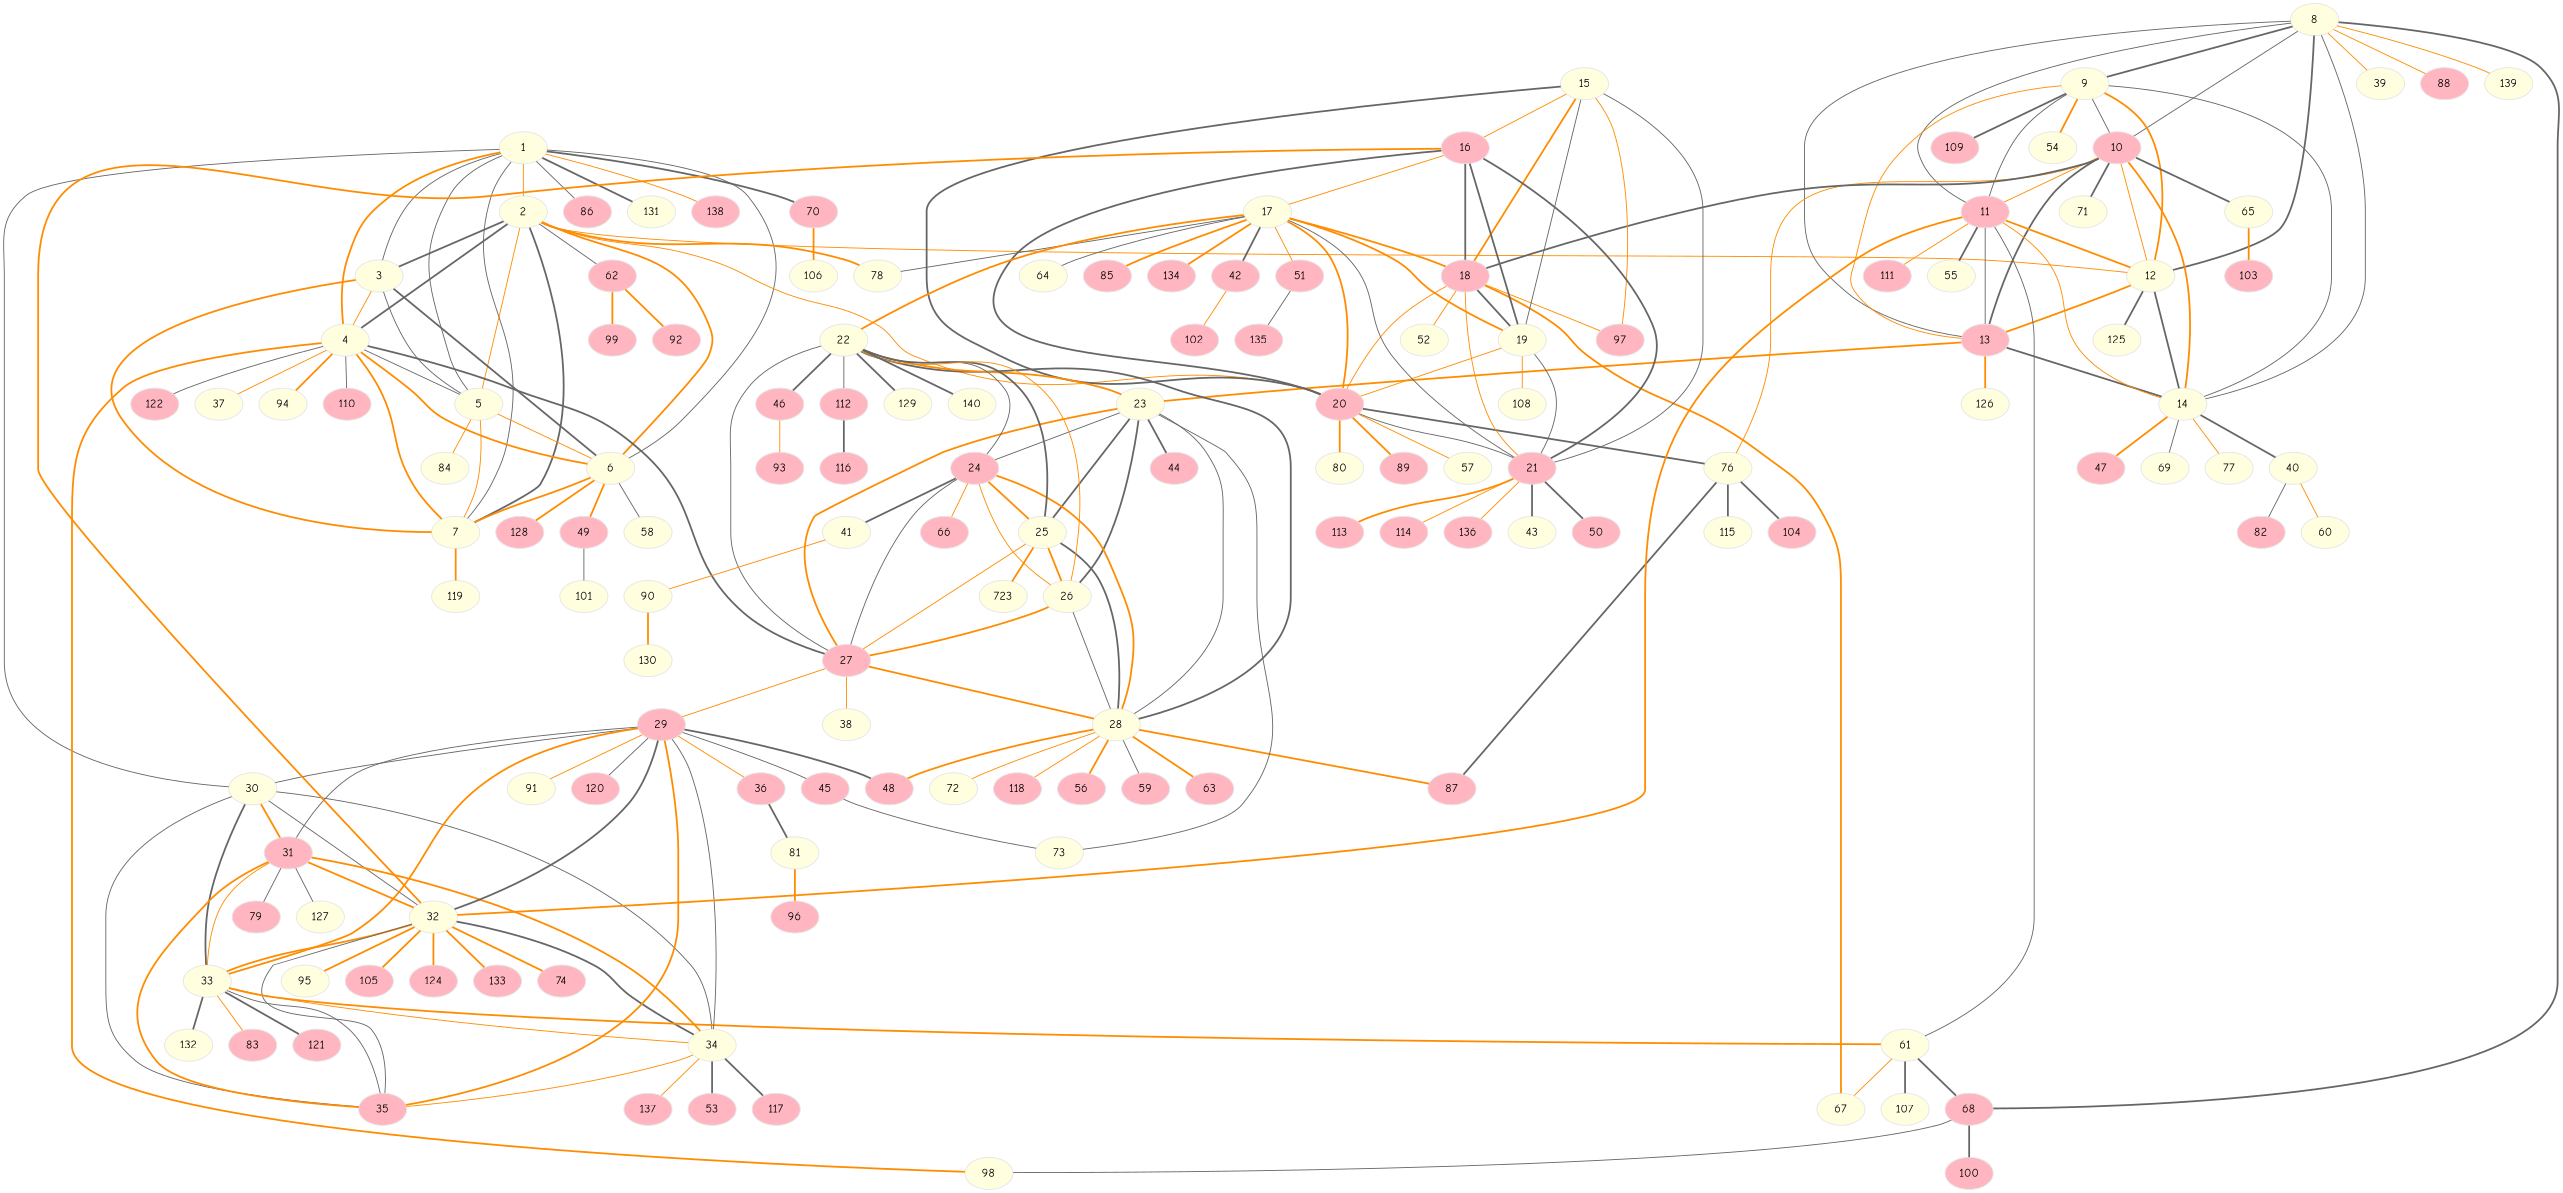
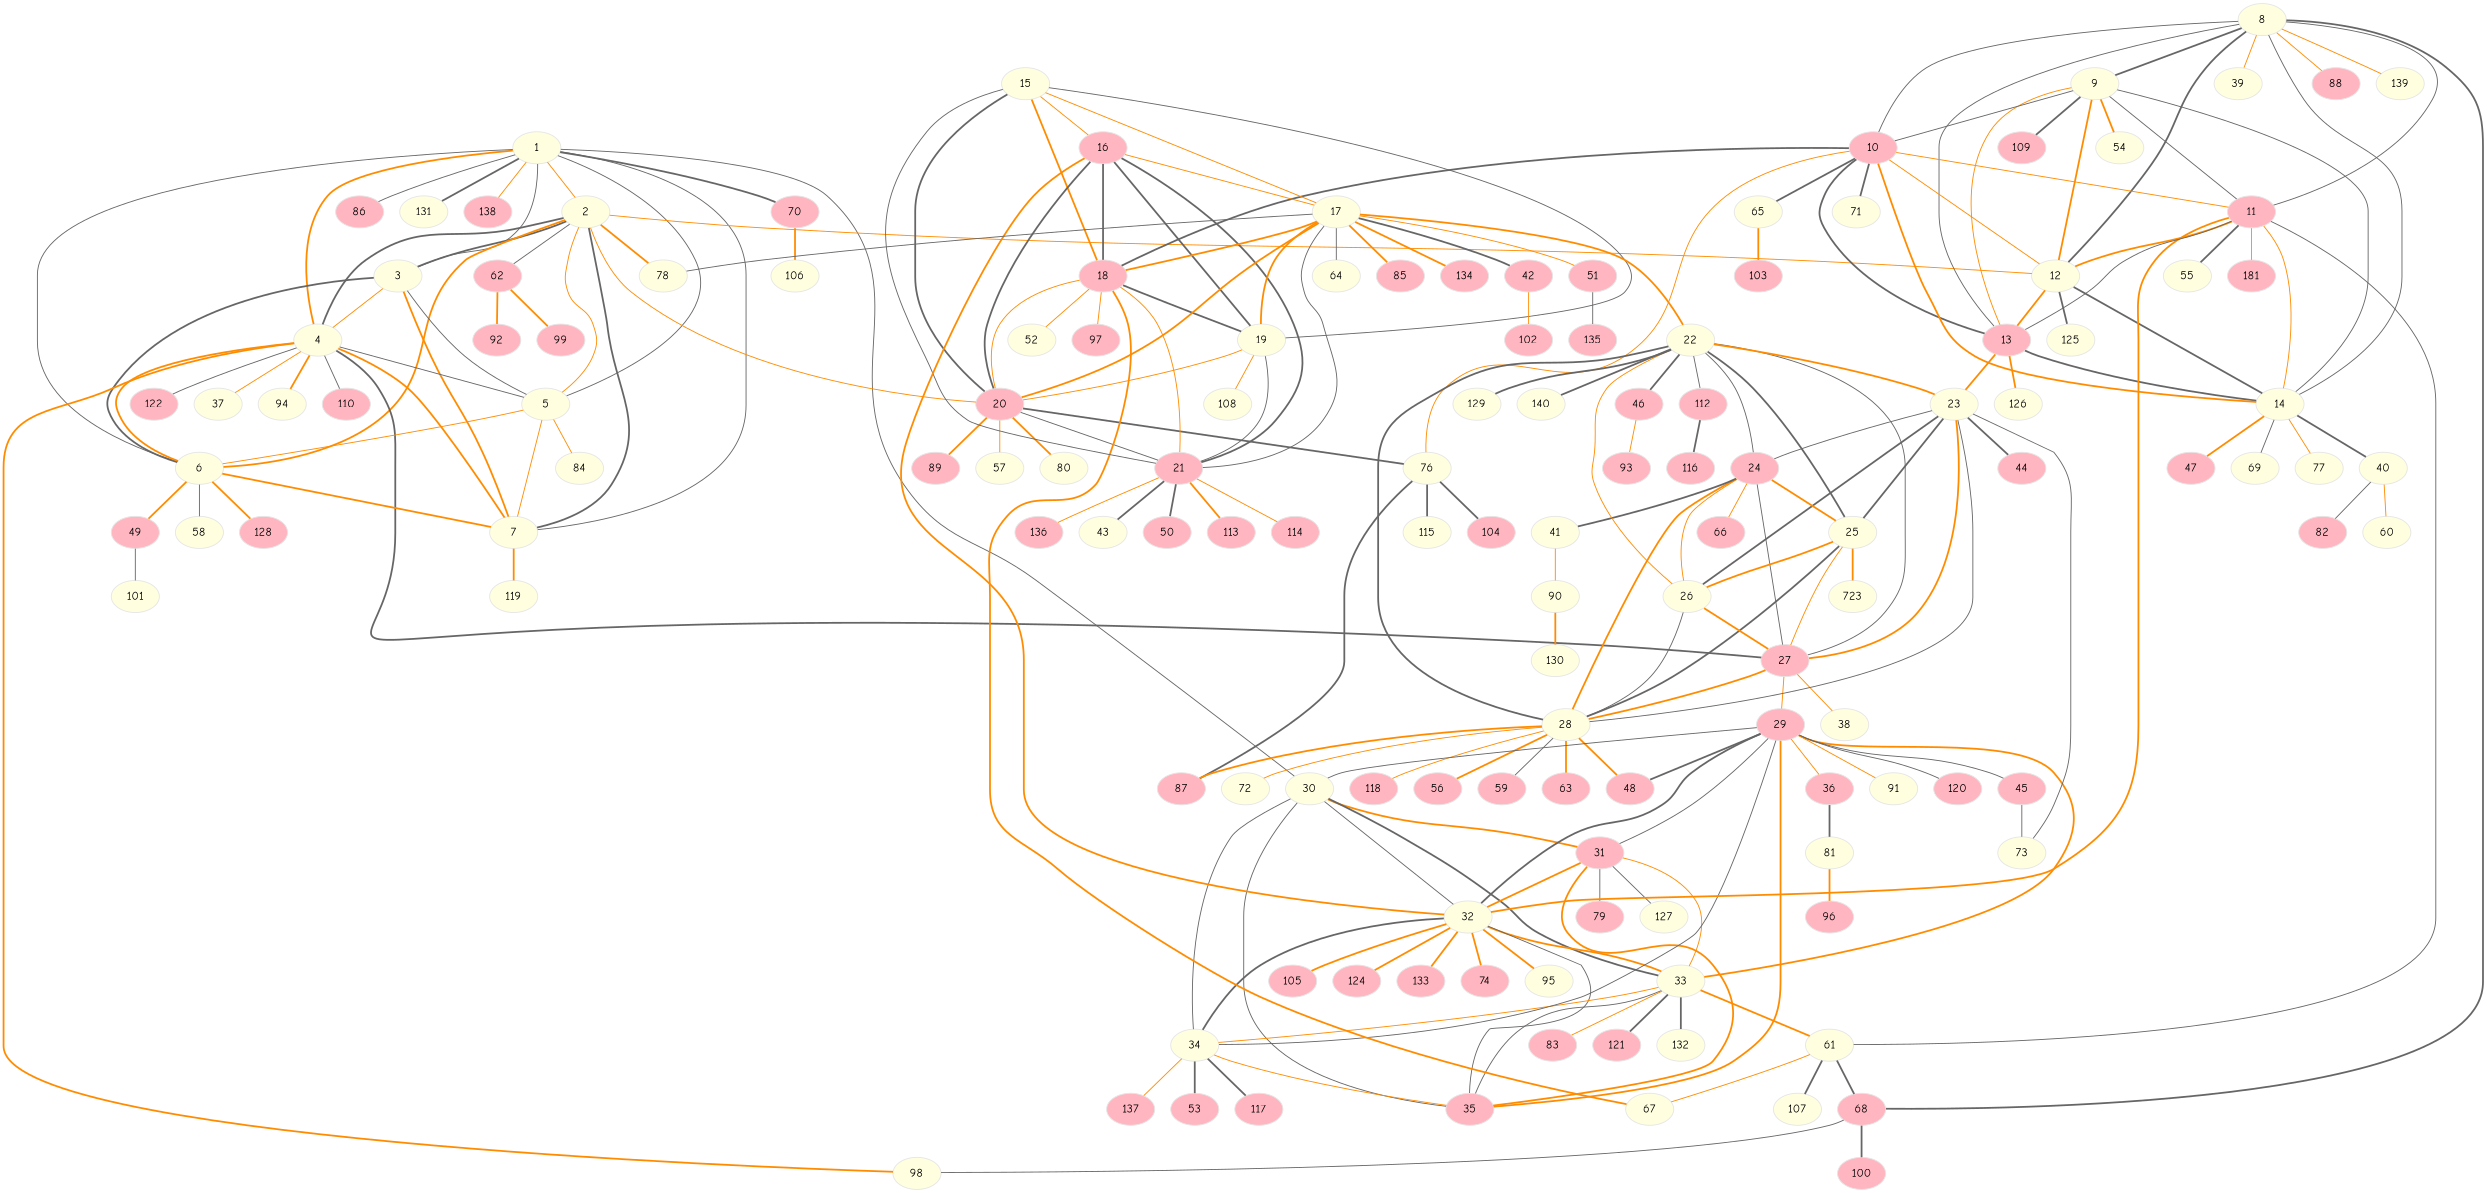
edge "15" -- "97": now "15" -- "17"
node "111": label "111" -> "181"
edge "31" -- "34": removed
